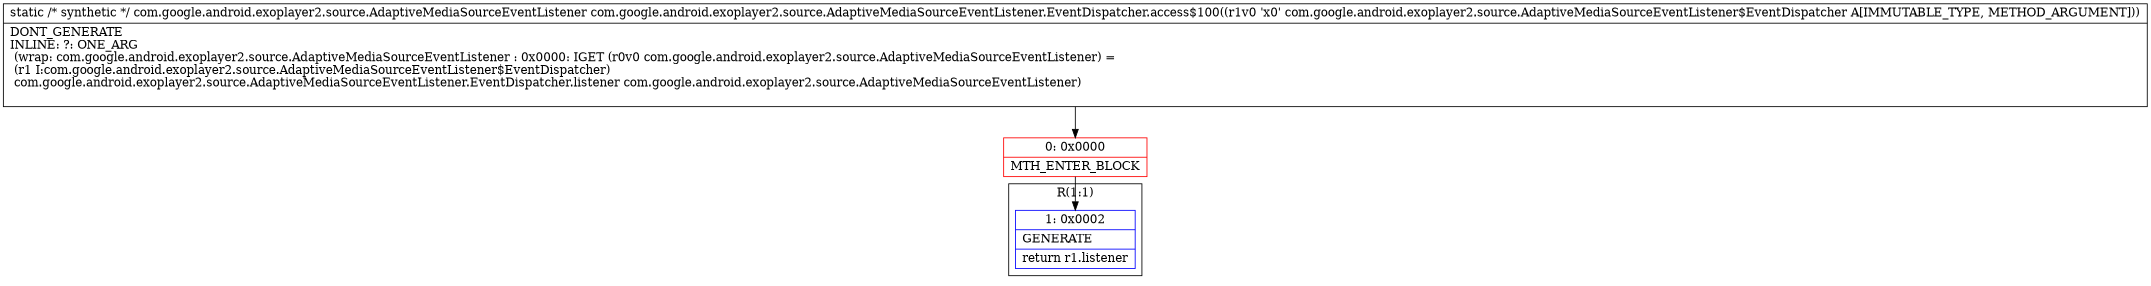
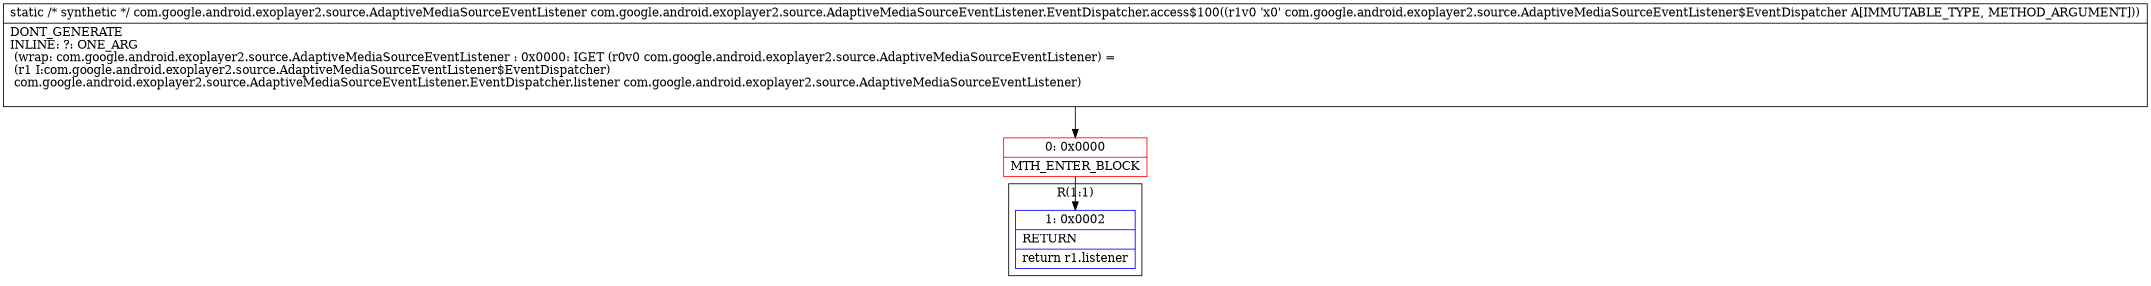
node "1: 0x0002": text "GENERATE" -> "RETURN"
